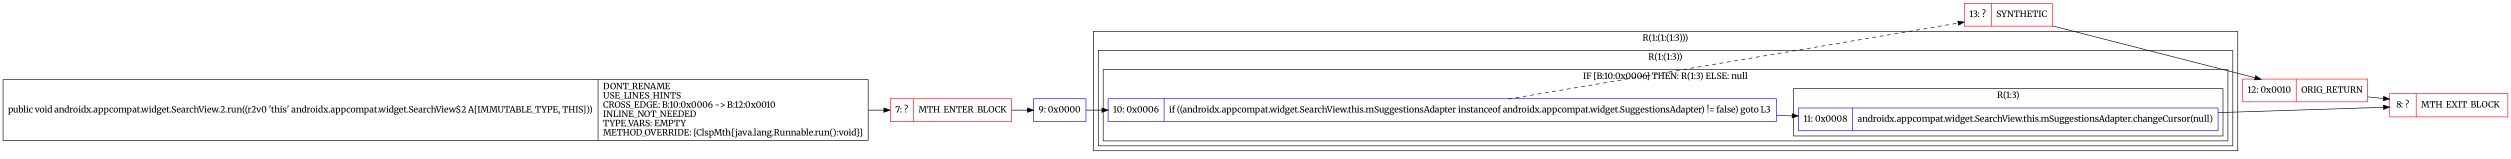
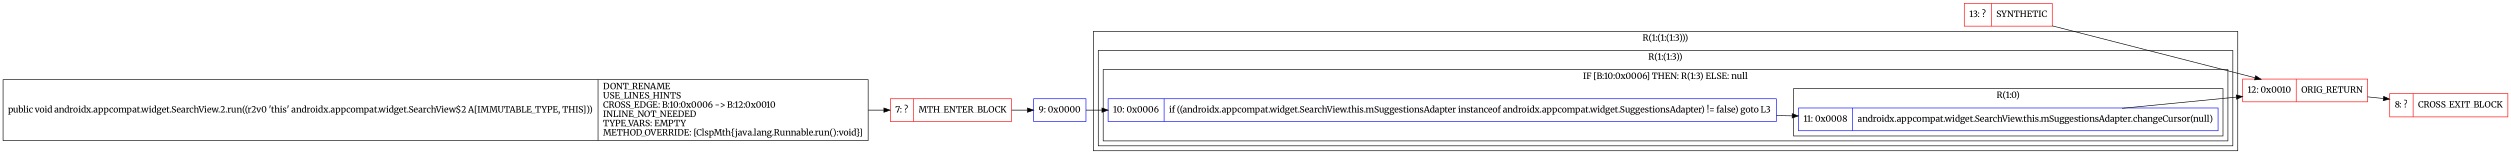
edge "10: 0x0006" -> "13: ?": removed
cluster "R(1:3)": label "R(1:3)" -> "R(1:0)"
node "8: ?": text "MTH_EXIT_BLOCK" -> "CROSS_EXIT_BLOCK"
edge "11: 0x0008" -> "8: ?": now "11: 0x0008" -> "12: 0x0010"
